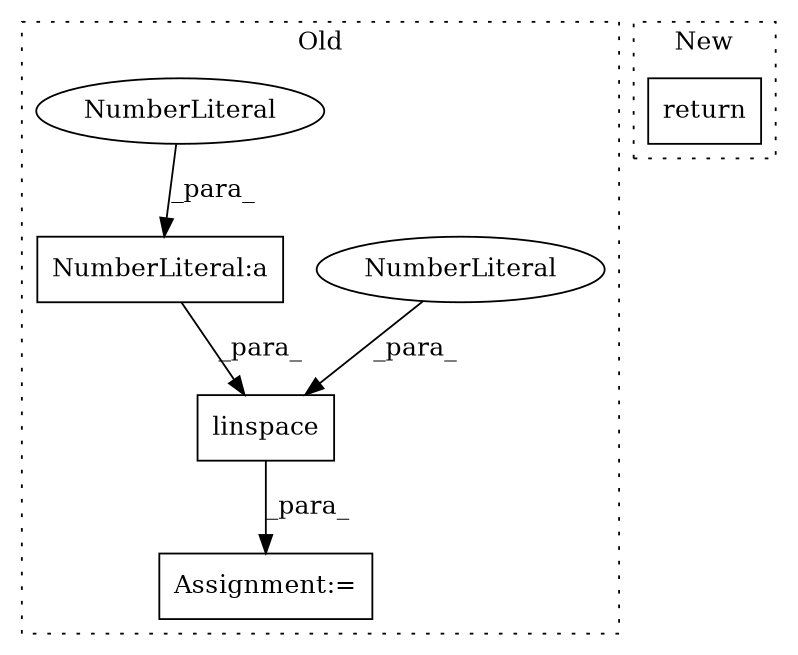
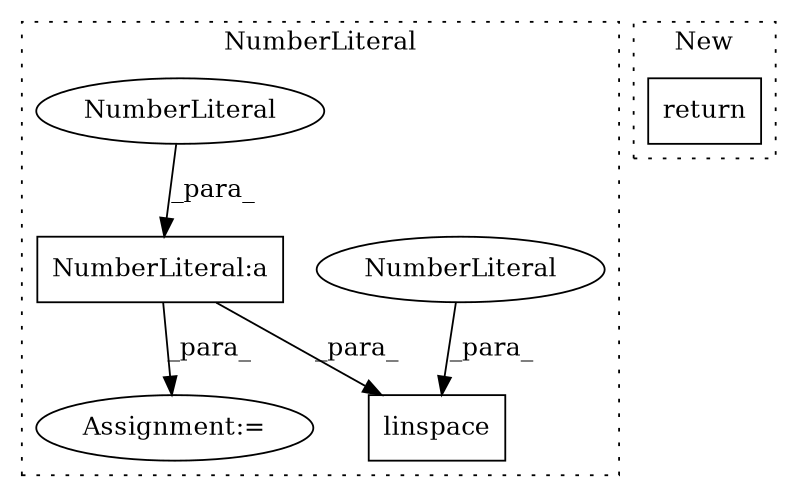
cluster "Old": label "Old" -> "NumberLiteral"
edge "linspace" -> "Assignment:=": now "NumberLiteral:a" -> "Assignment:="
node "Assignment:=": shape box -> ellipse
